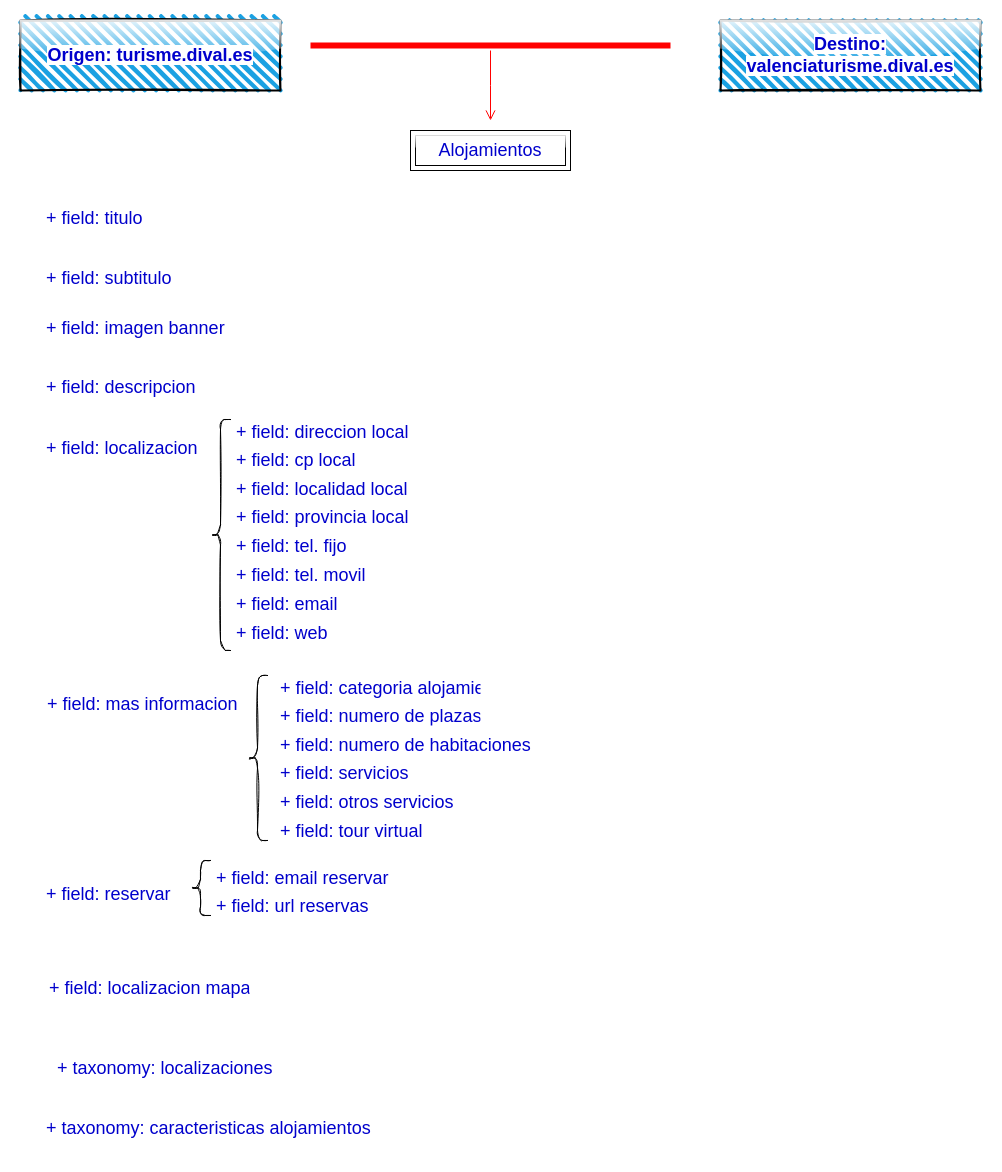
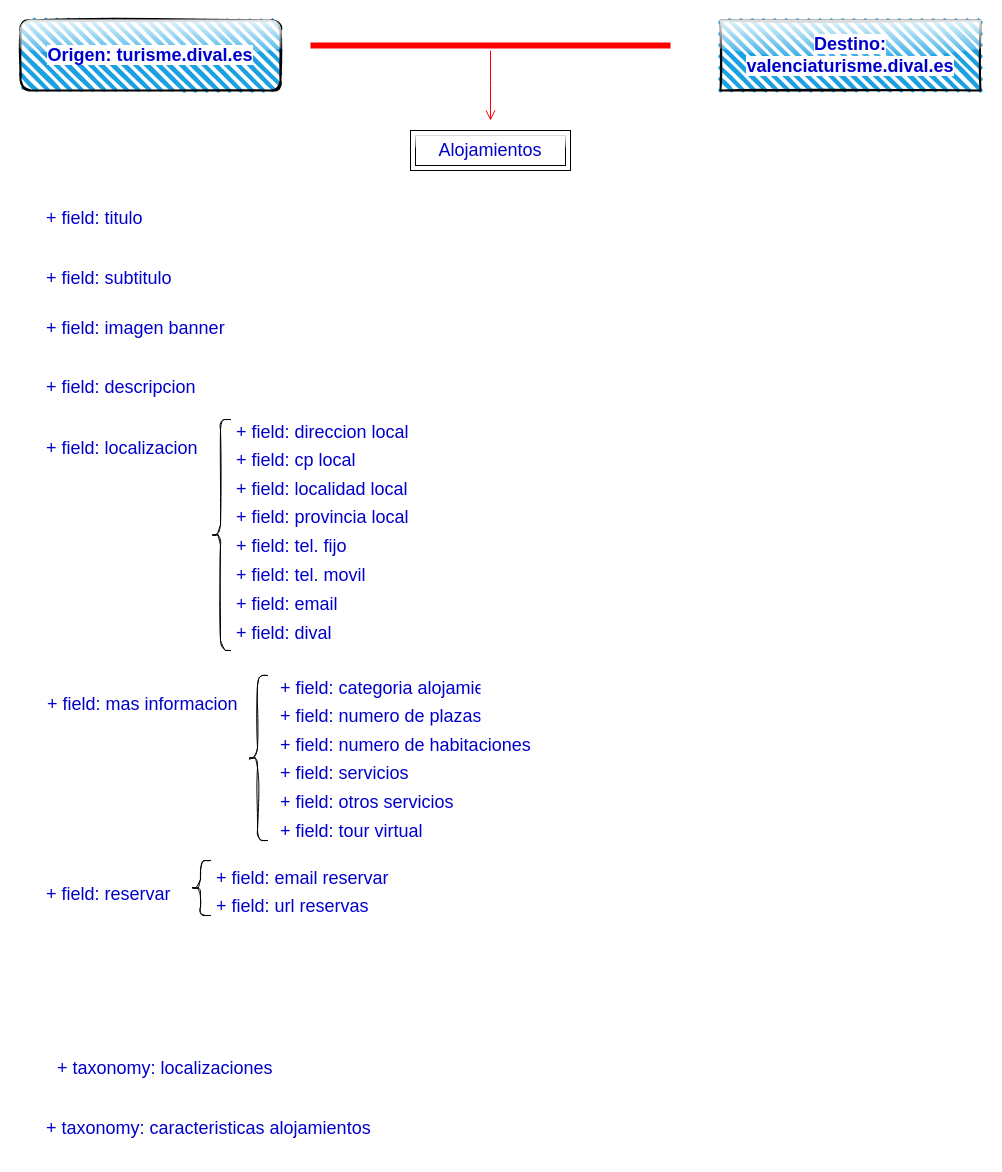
node "Origen: turisme.dival.es": shape rectangle -> rounded rectangle
node "+ field: web": label "+ field: web" -> "+ field: dival"
node "+ field: localizacion mapa": removed
